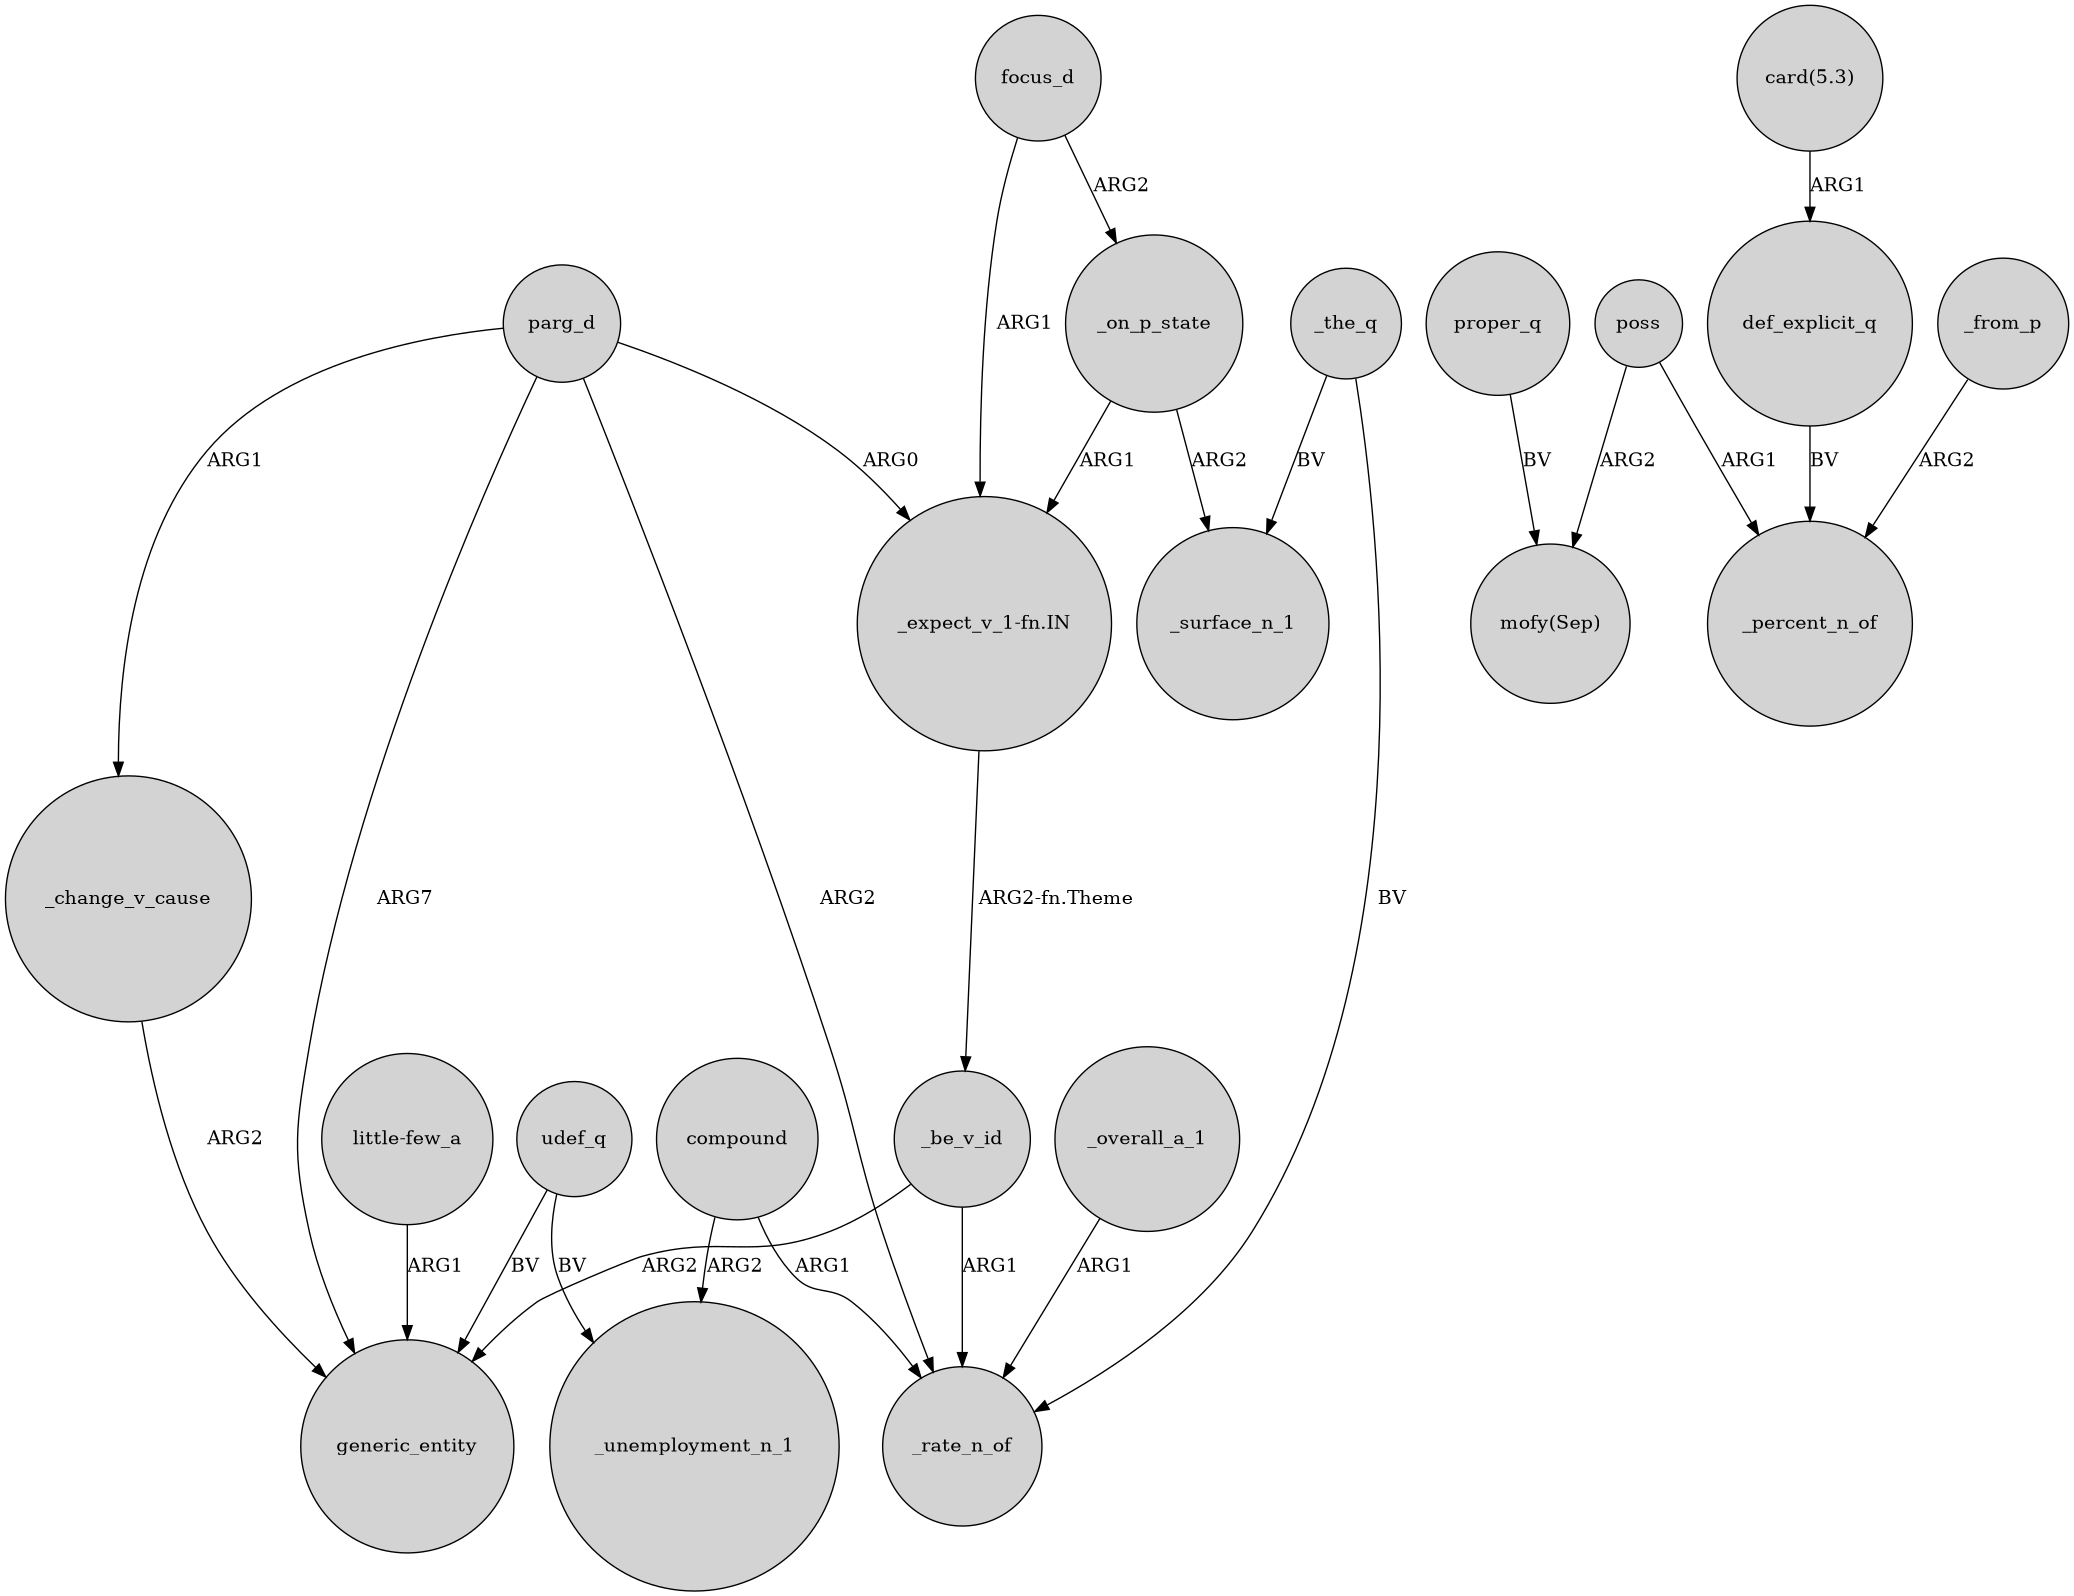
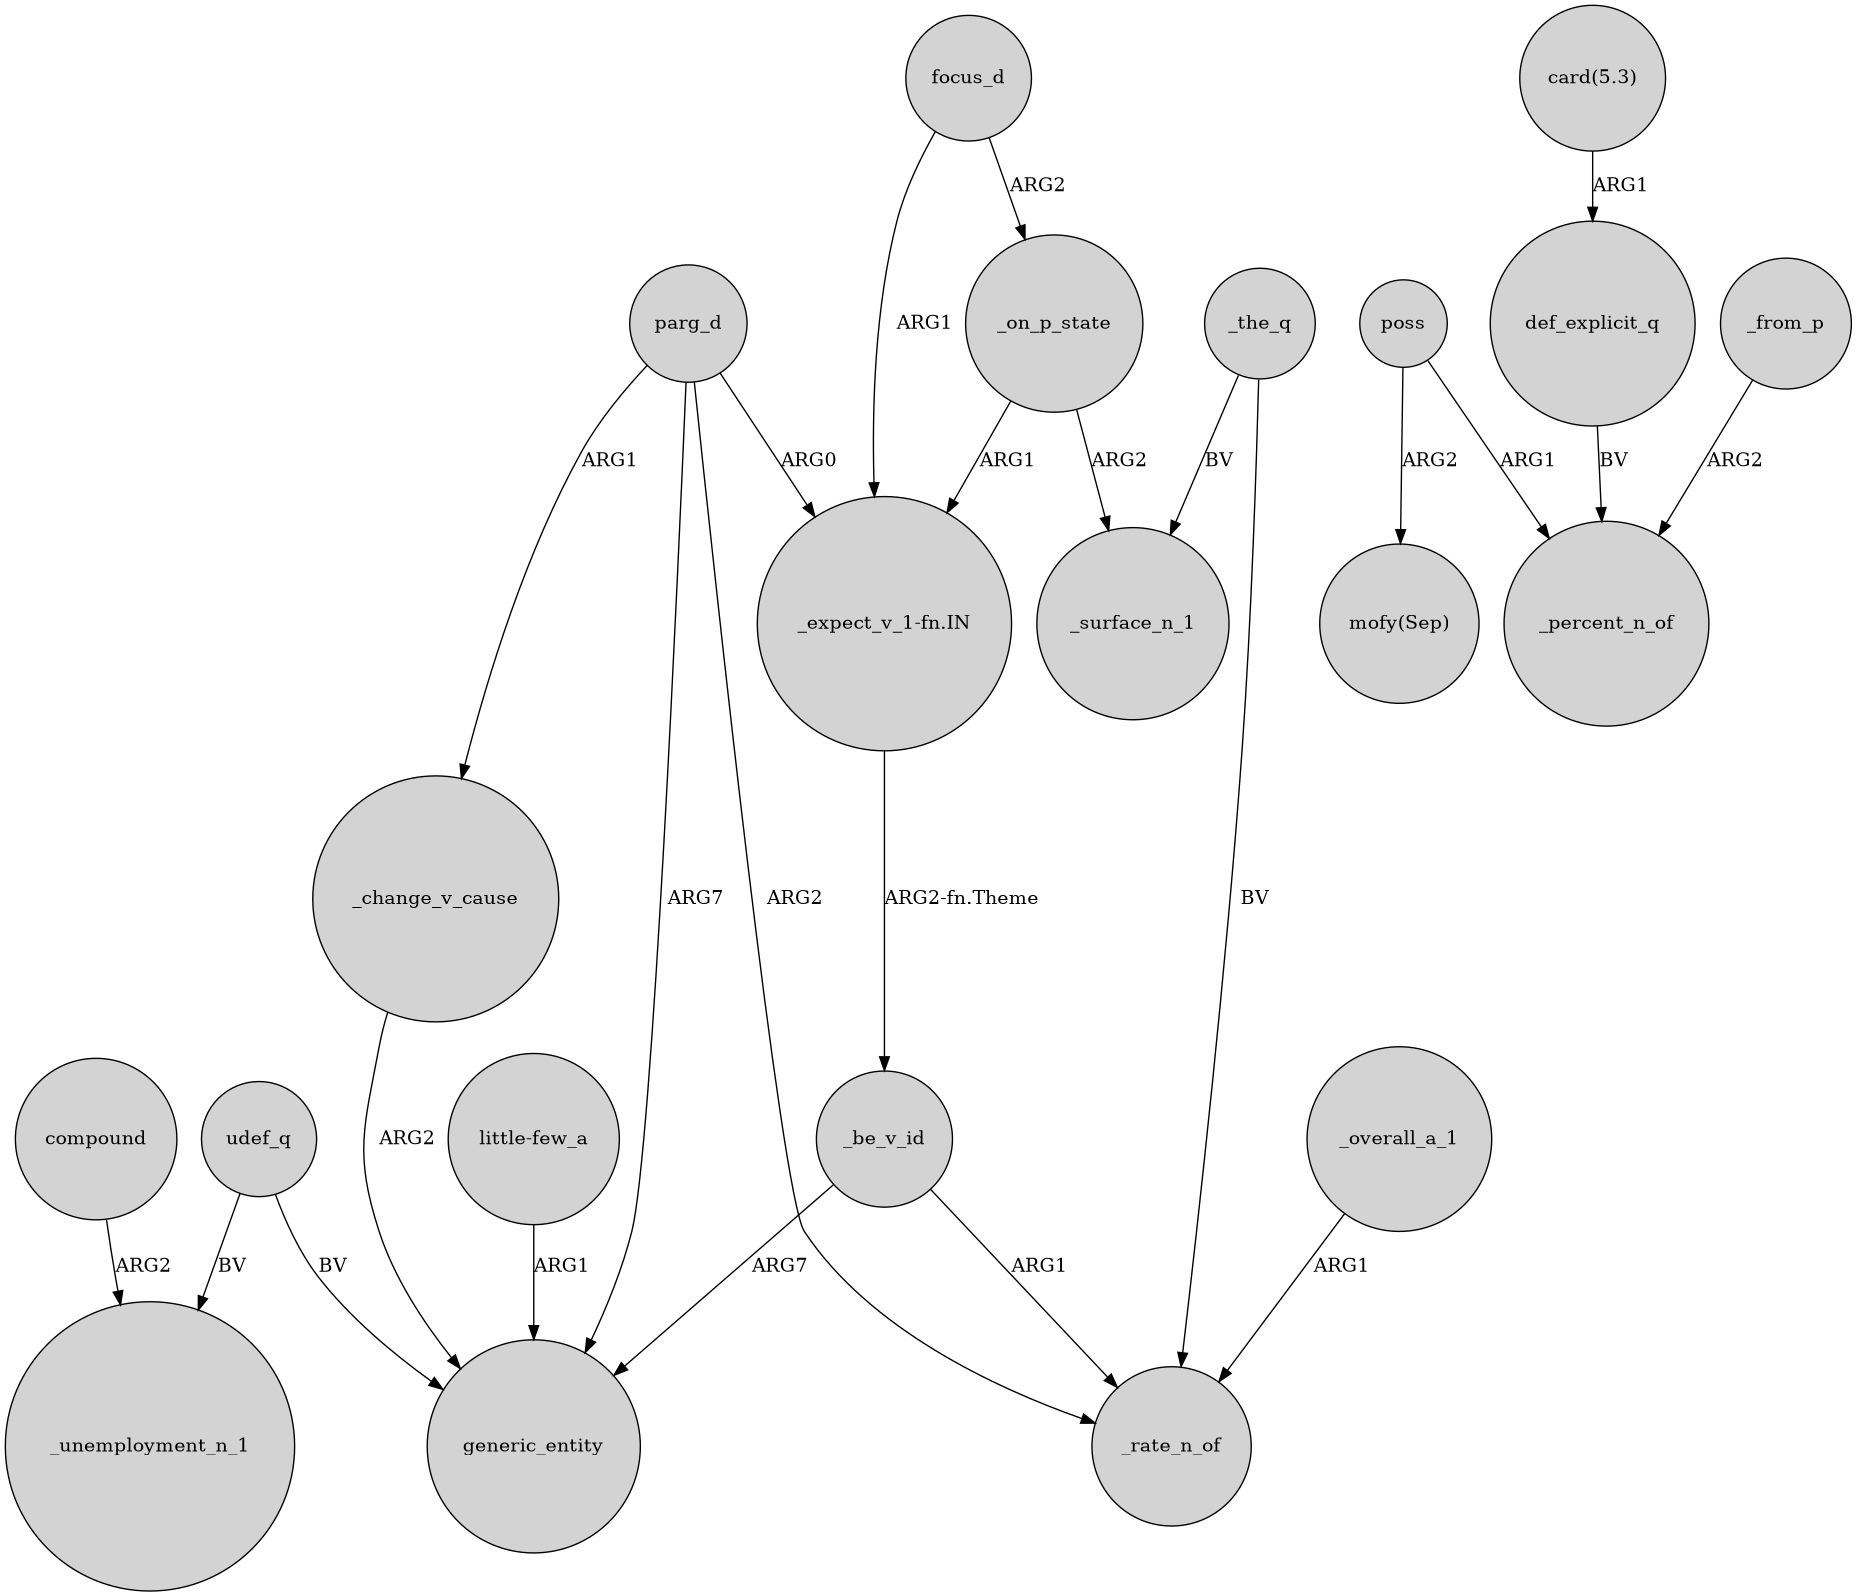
node "proper_q": removed
edge "_be_v_id" -> "generic_entity": label "ARG2" -> "ARG7"
edge "compound" -> "_rate_n_of": removed, label "ARG1"
